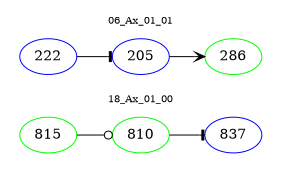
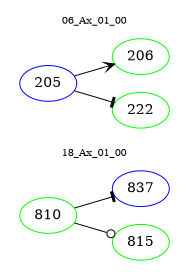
cluster "06_Ax_01_01": label "06_Ax_01_01" -> "06_Ax_01_00"
node "222": color blue -> green
edge "222" -> "205": reversed
node "286": label "286" -> "206"
edge "815" -> "810": reversed
